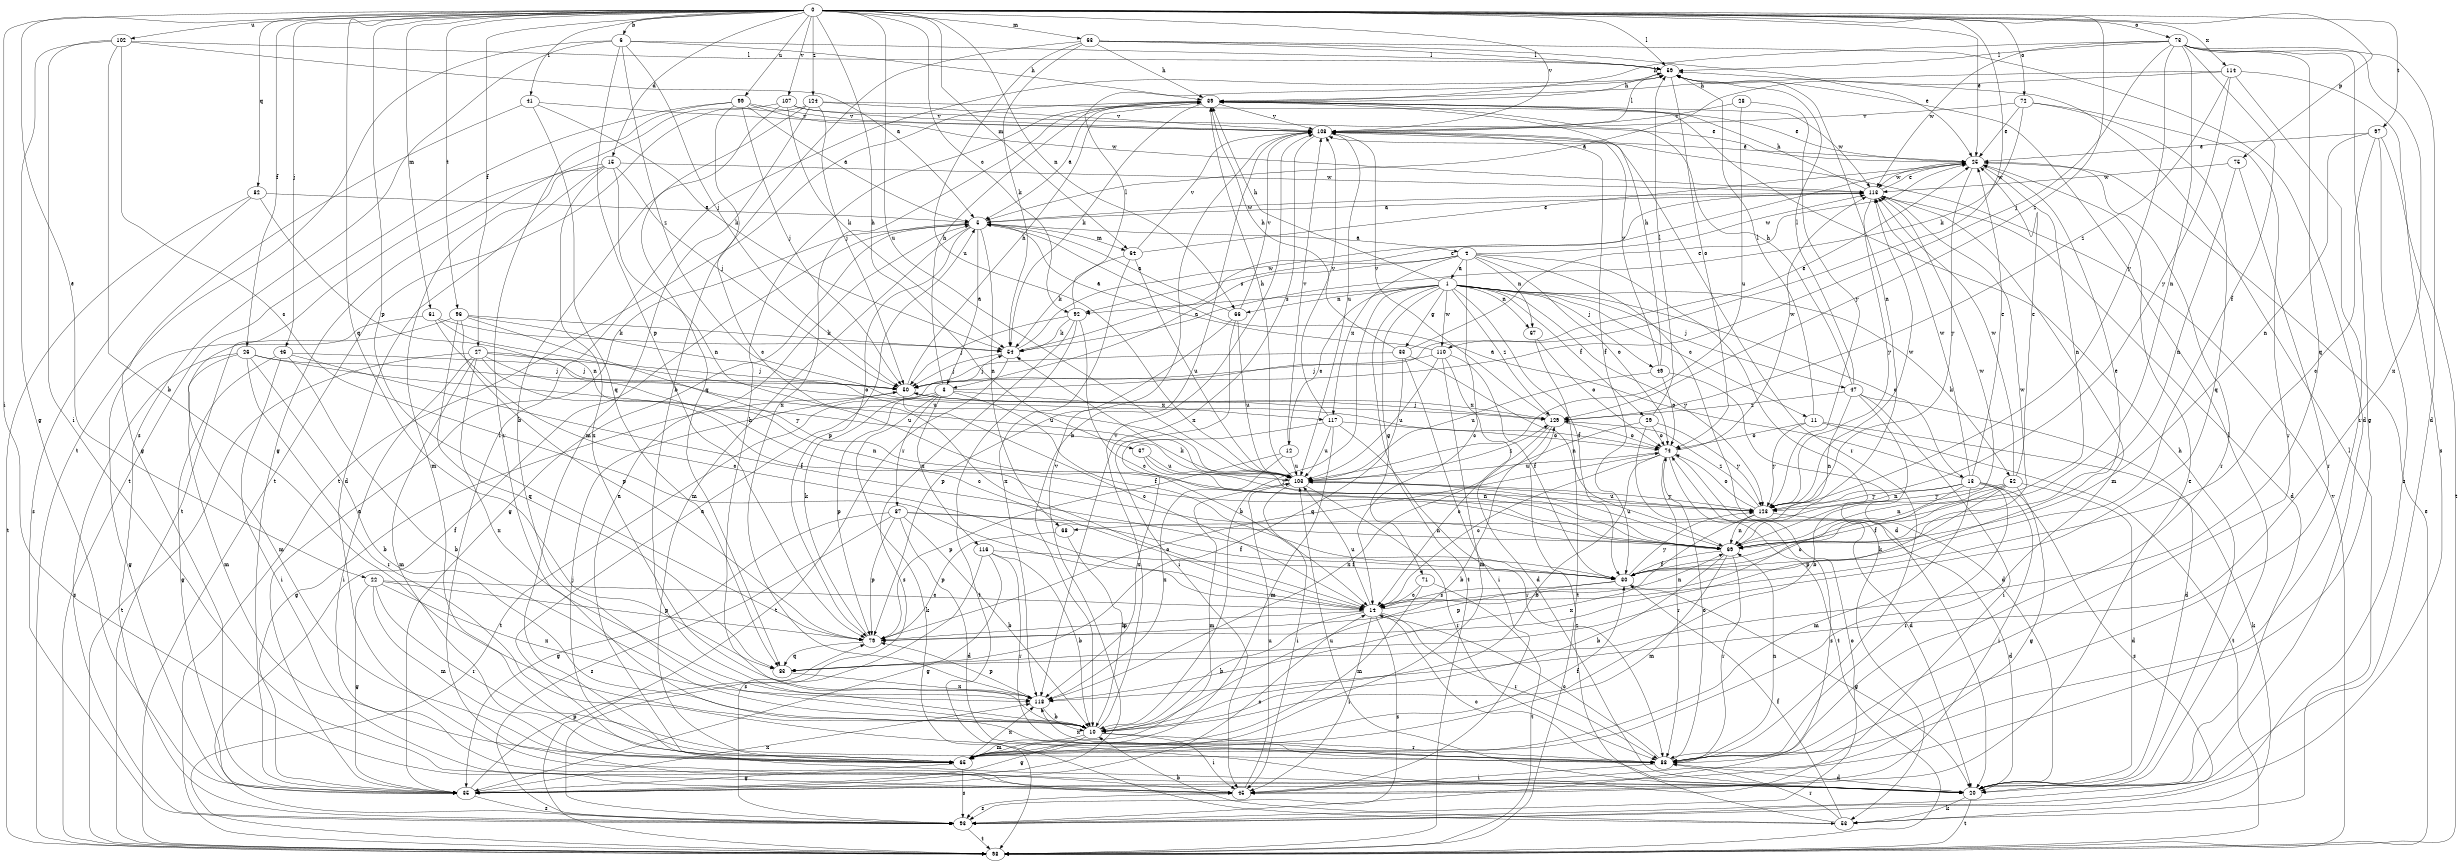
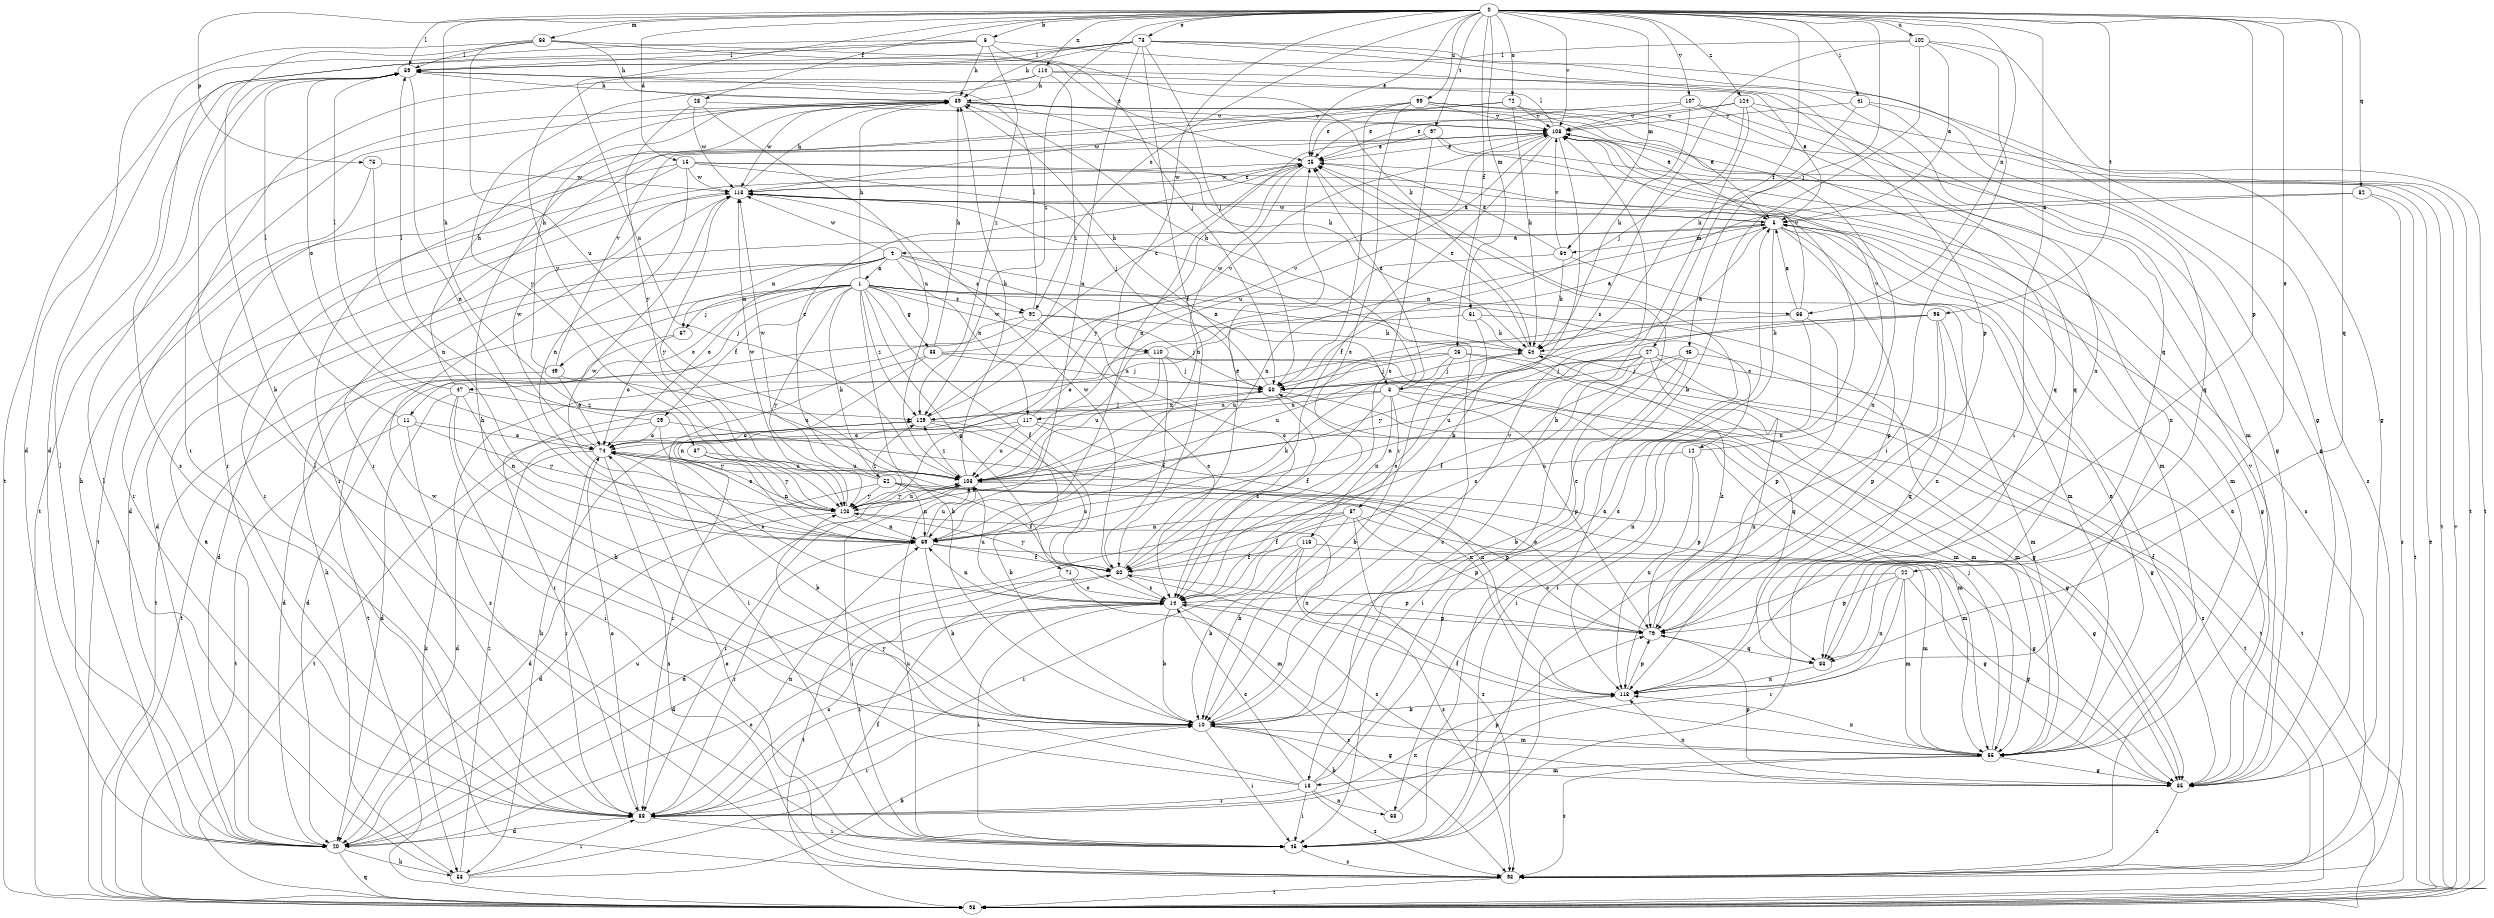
edge "0" -> "28": added, label "f"
edge "73" -> "113": now "28" -> "113"
edge "30" -> "20": label "g" -> "d"
edge "13" -> "65": reversed
edge "20" -> "98": label "t" -> "q"
